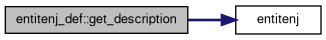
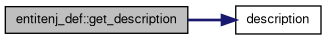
node "entitenj": label "entitenj" -> "description"
